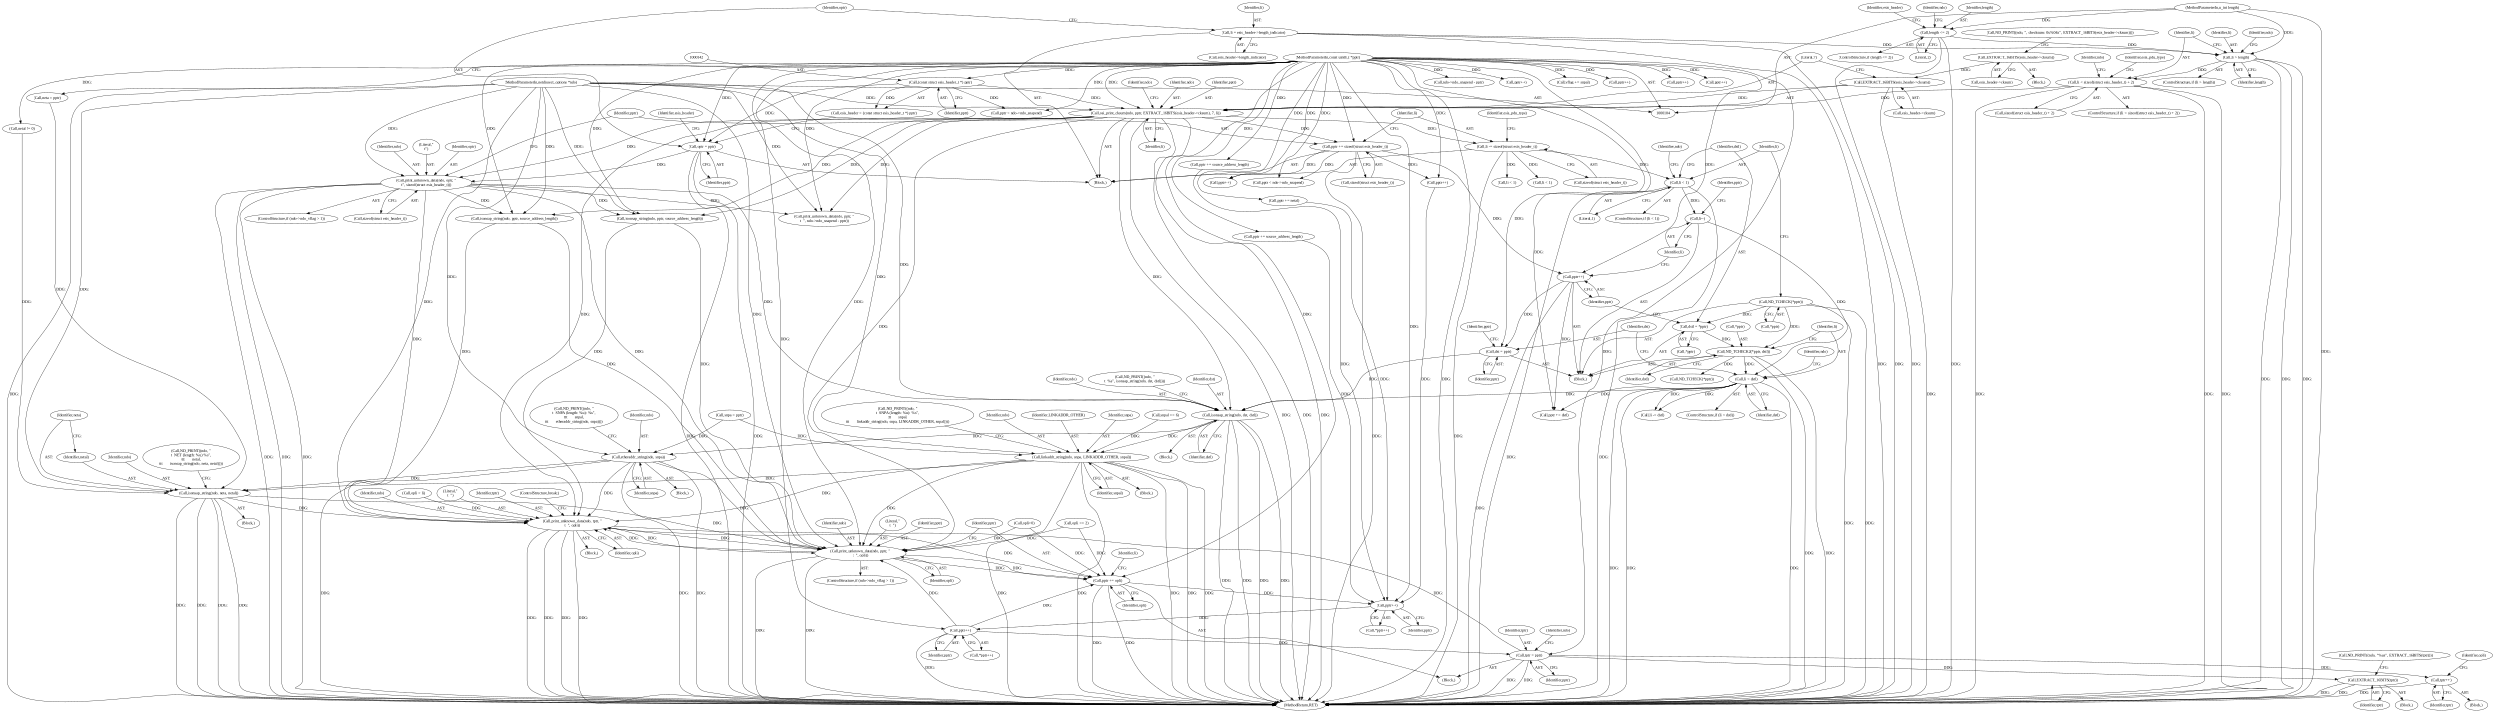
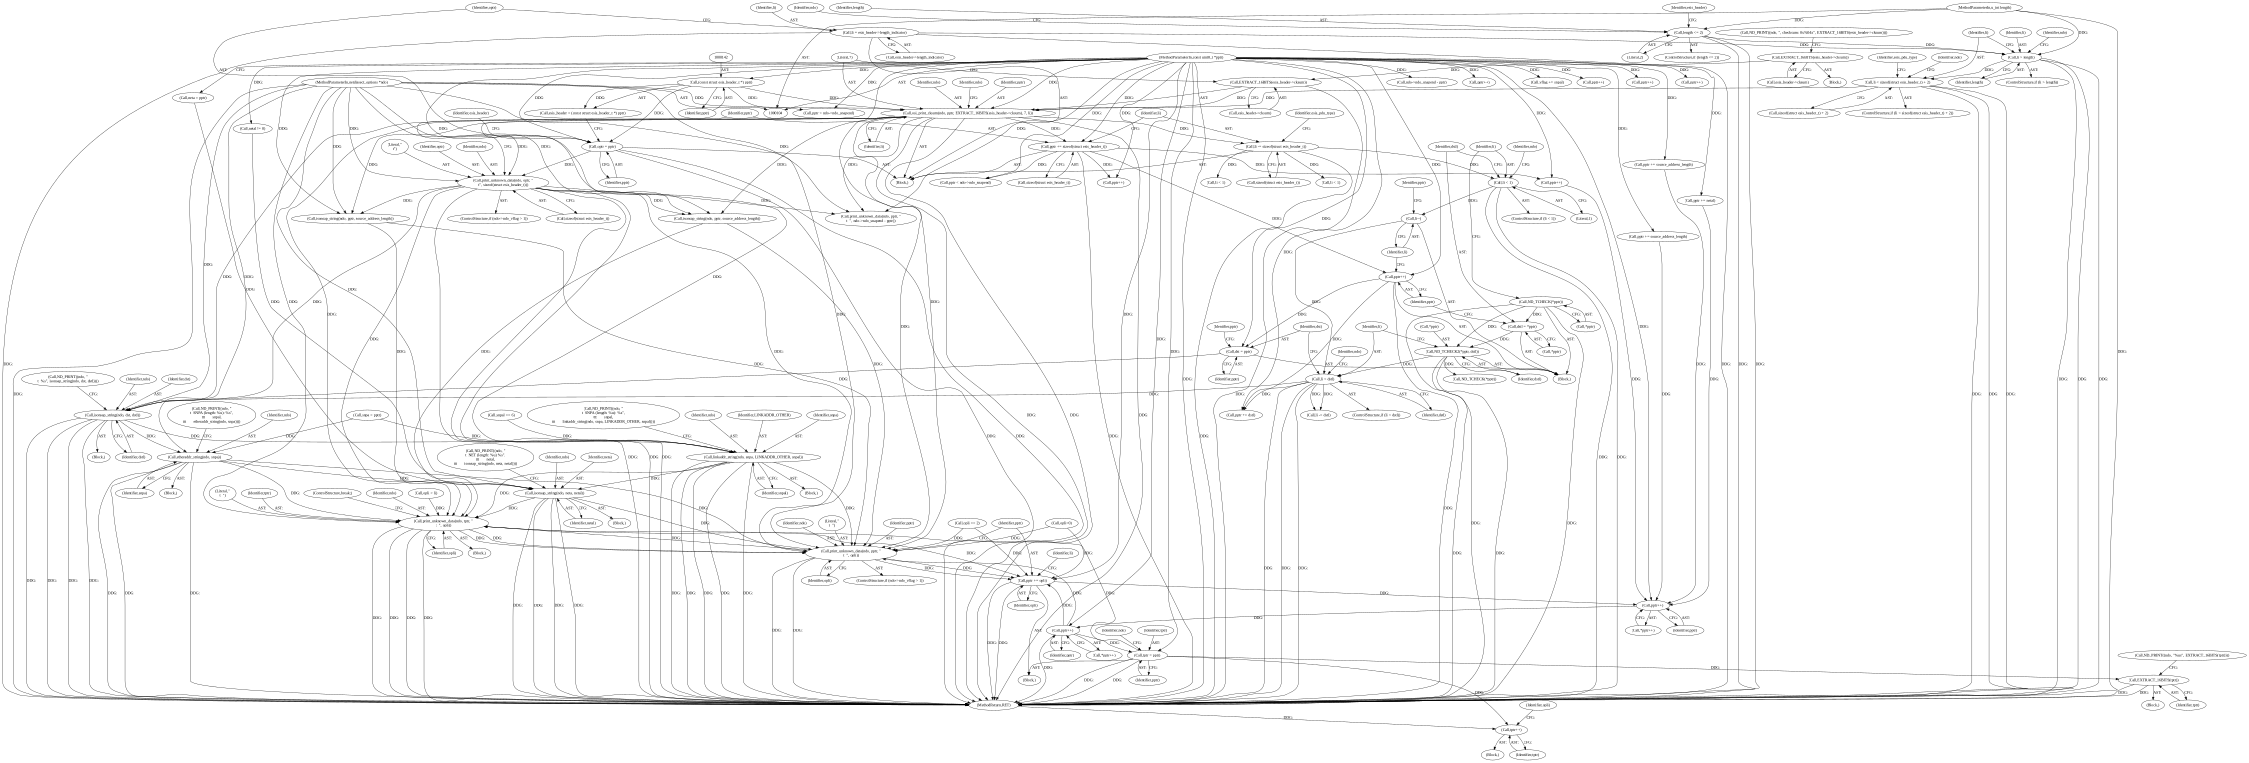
edge "(Identifier,neta)" -> "(Identifier,netal)": now "(Call,isonsap_string(ndo, neta, netal))" -> "(Identifier,netal)"
edge "(Call,tptr++)" -> "(MethodReturn,RET)": reversed
